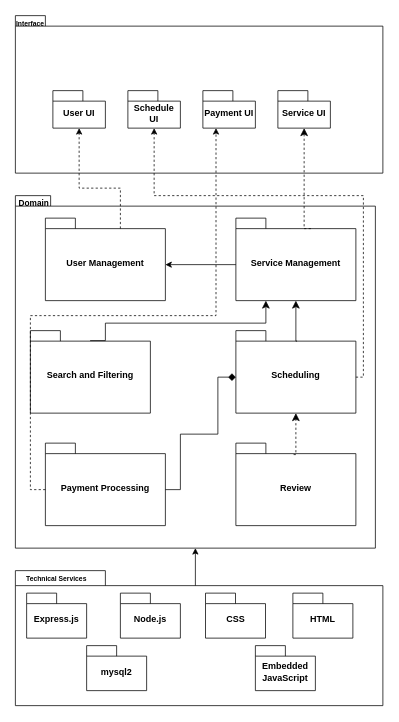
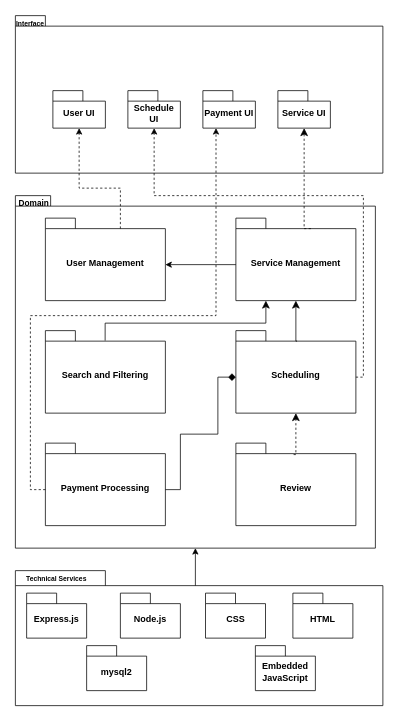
node "Search and Filtering": moved (90, 372) -> (105, 372)
